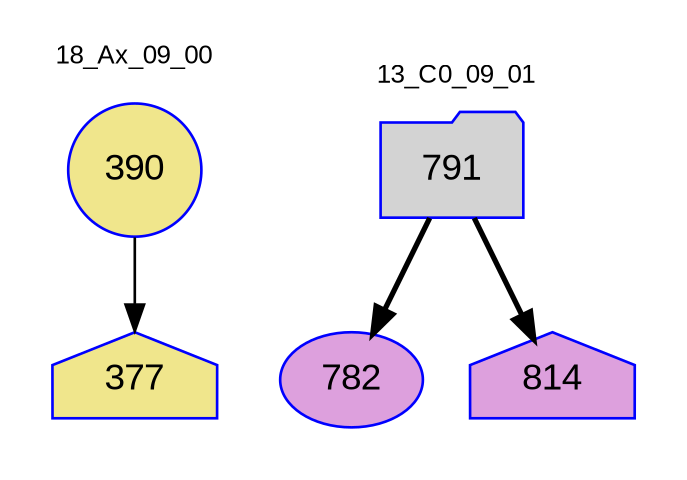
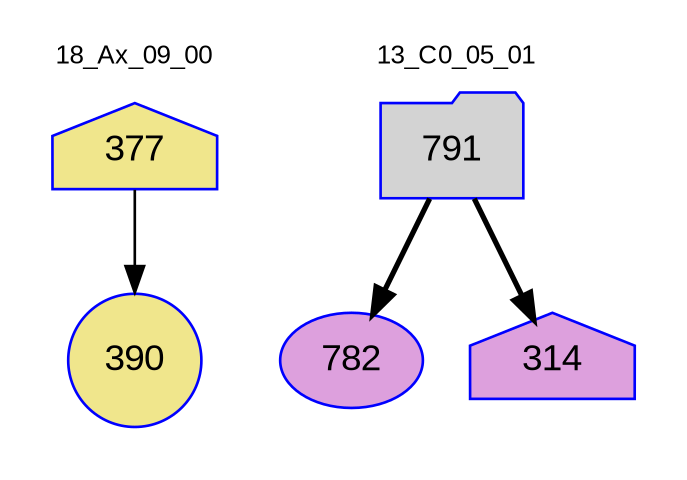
cluster "13_C0_09_01": label "13_C0_09_01" -> "13_C0_05_01"
edge "390" -> "377": reversed
node "814": label "814" -> "314"
